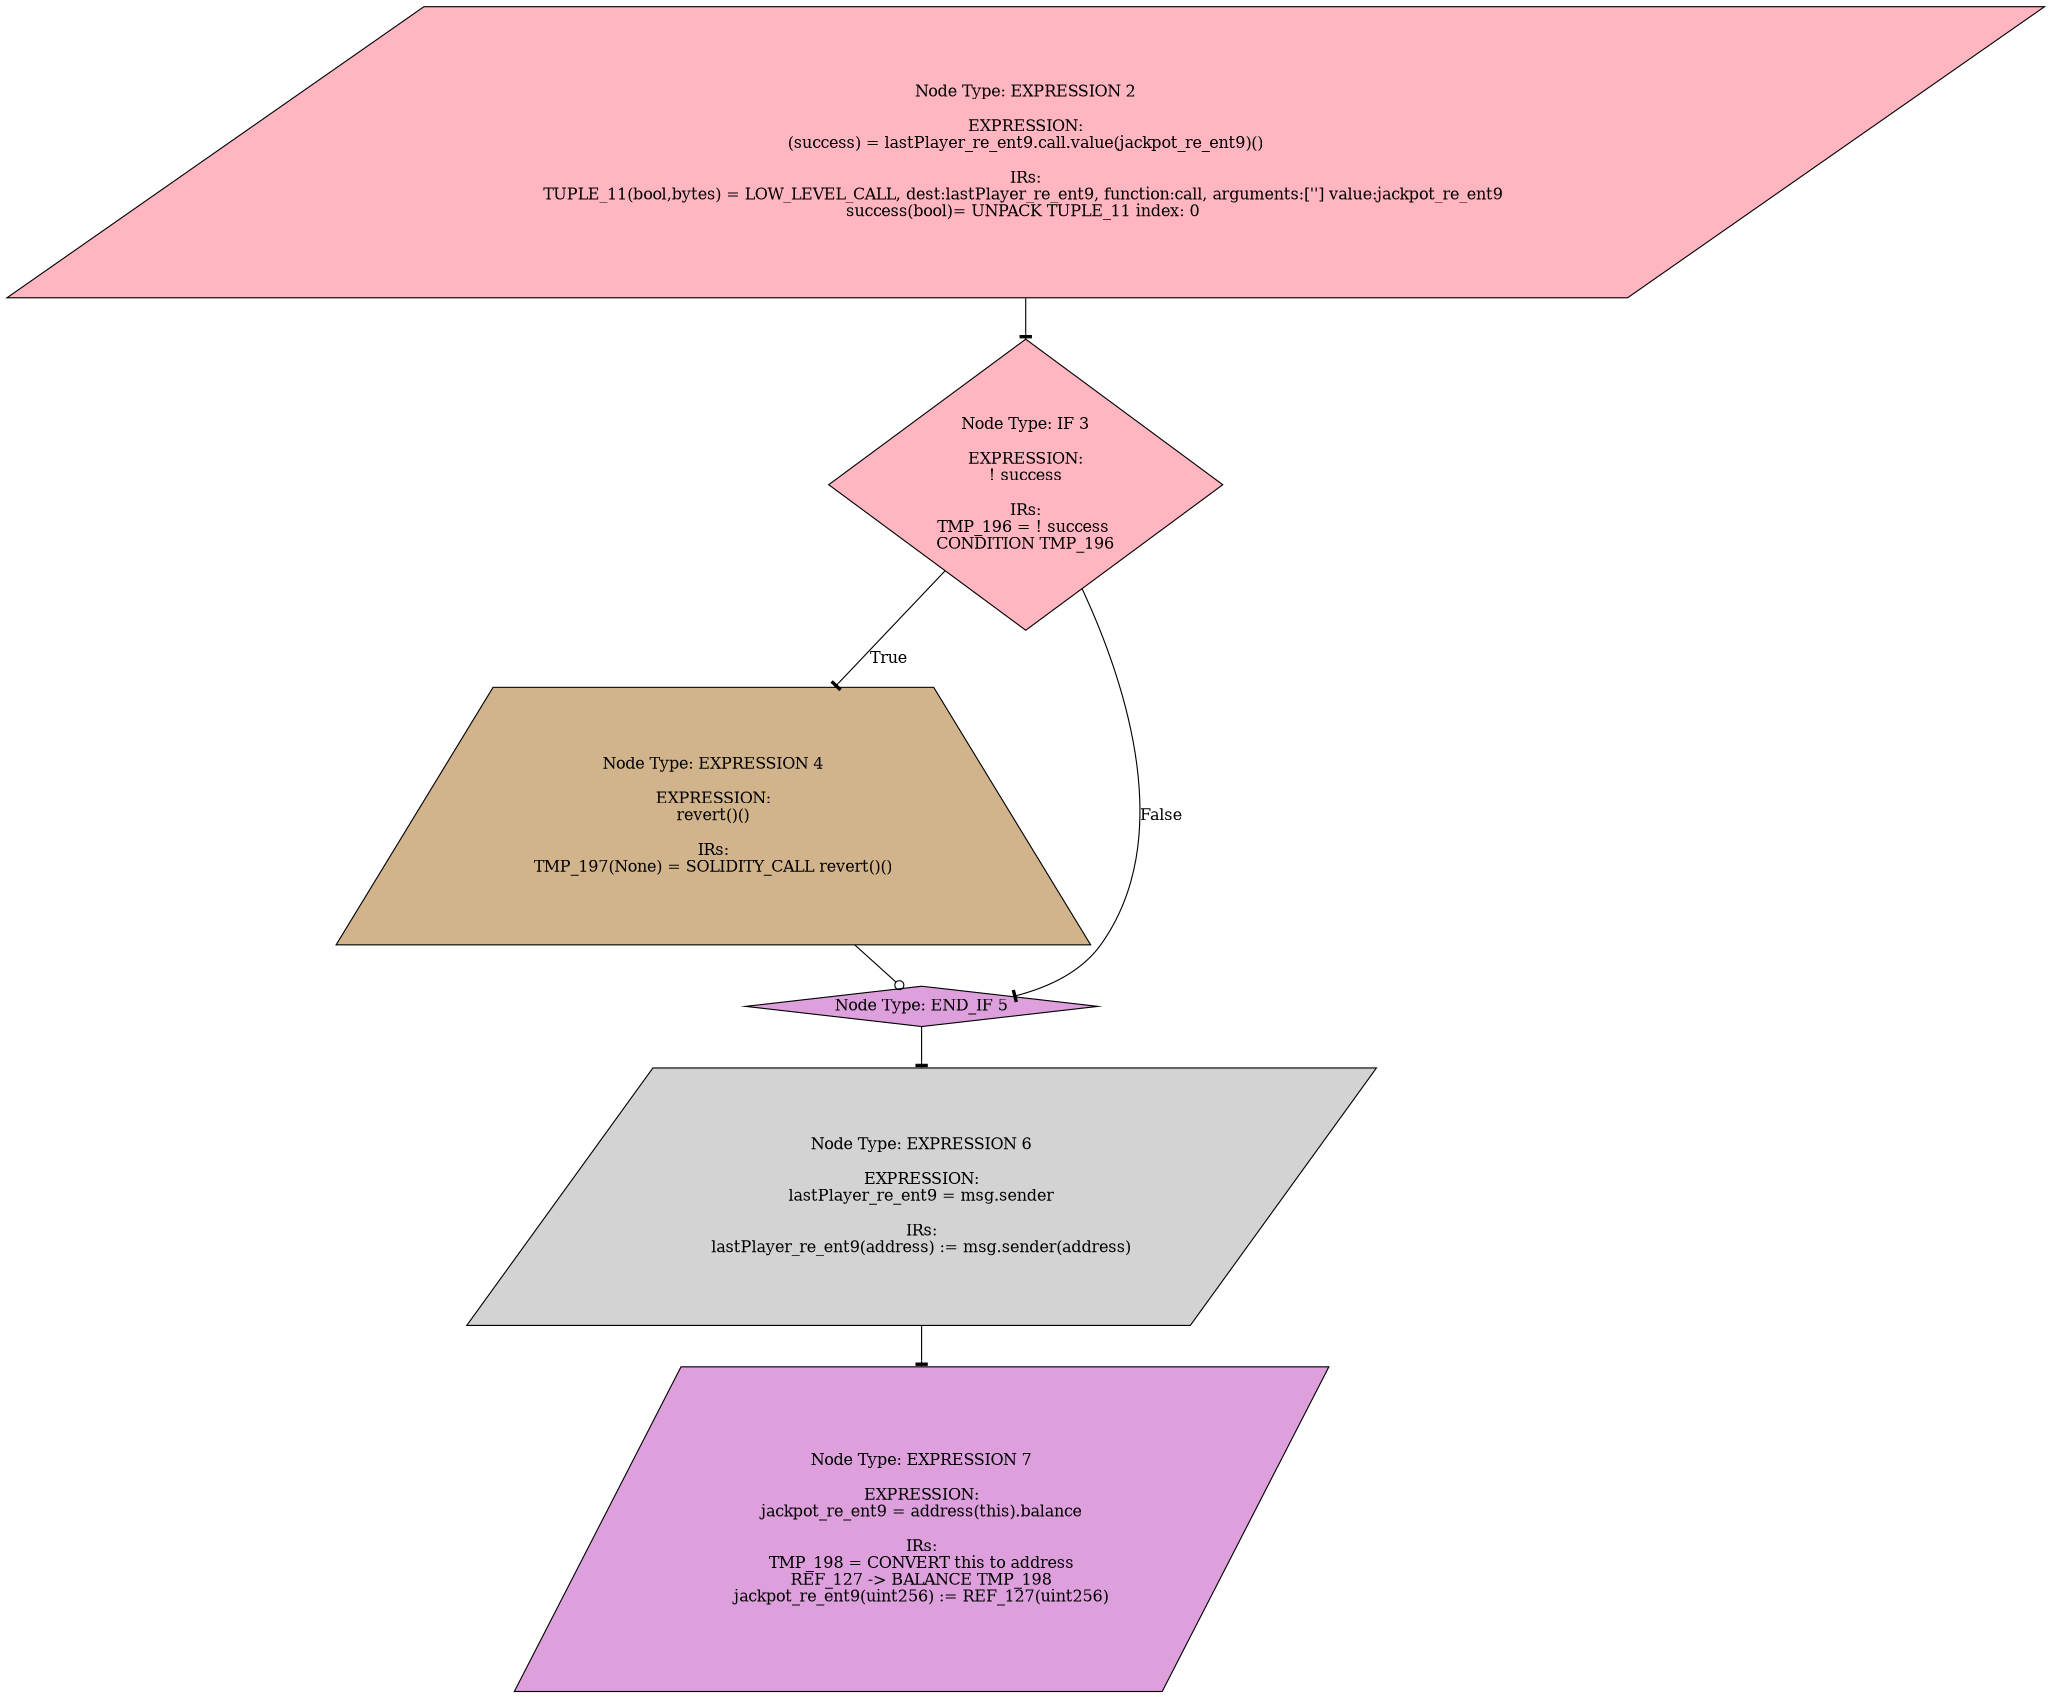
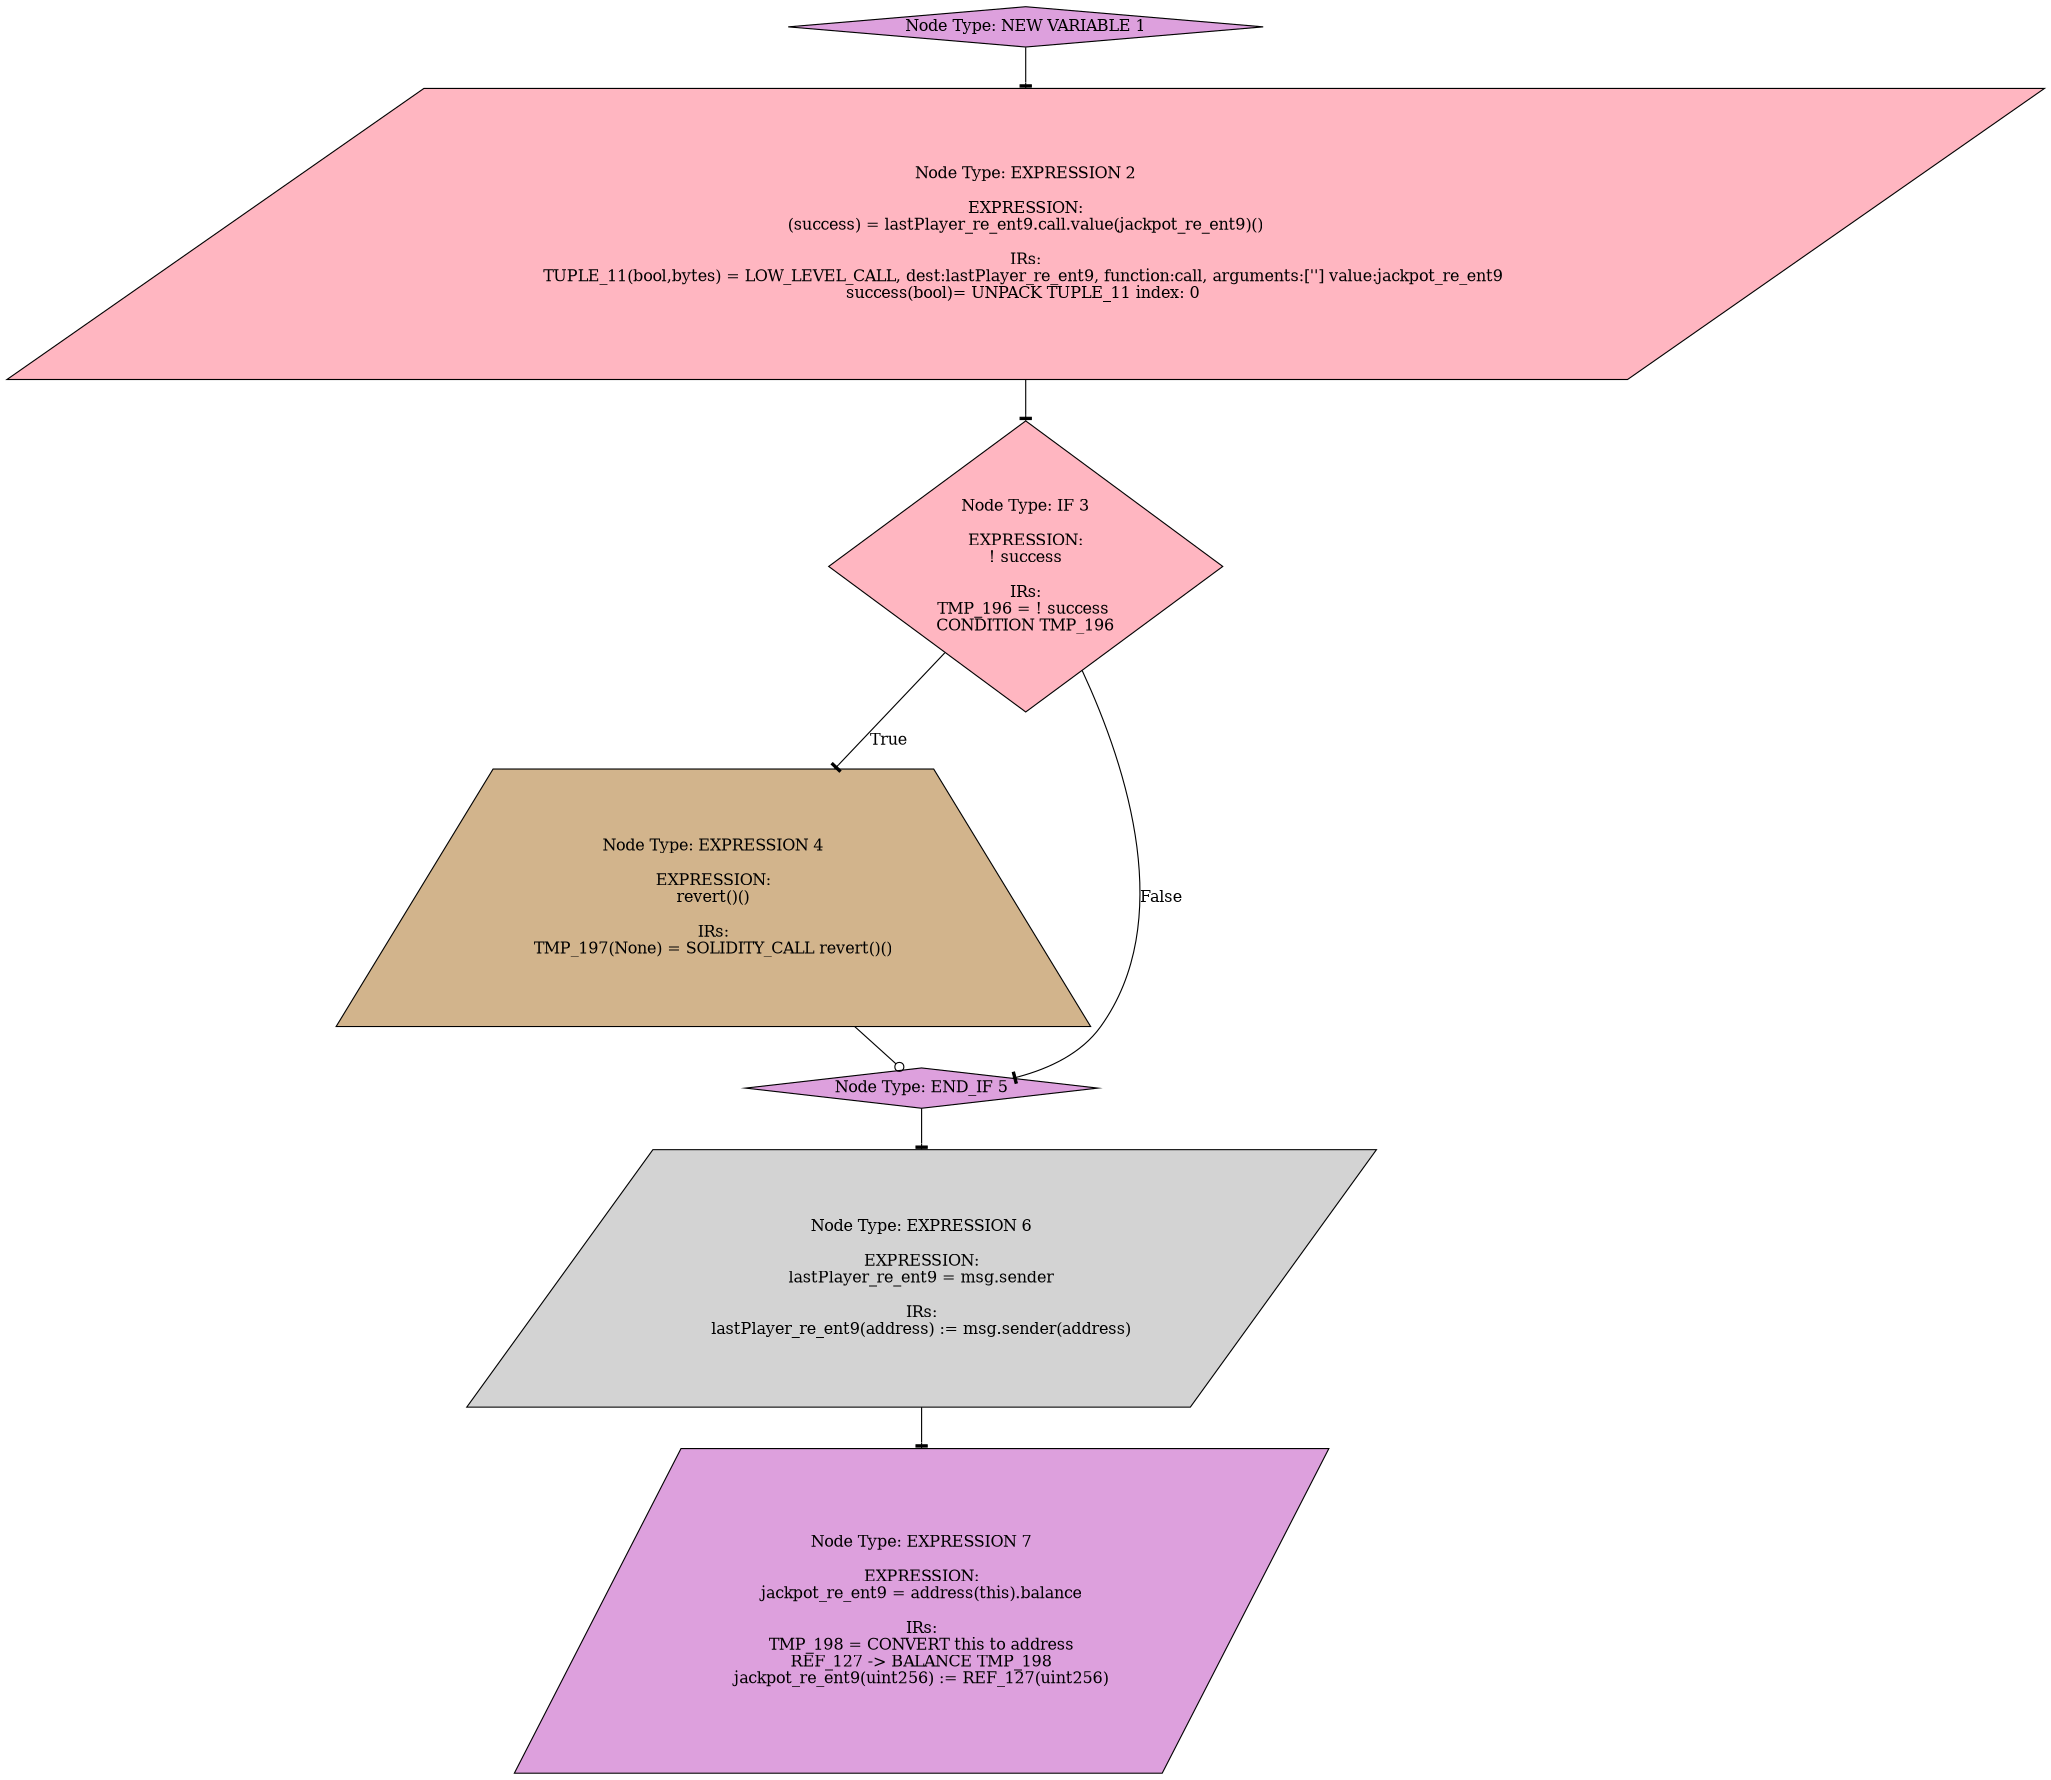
node "Node Type: NEW VARIABLE 1": added
